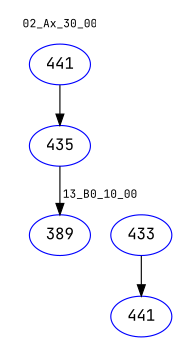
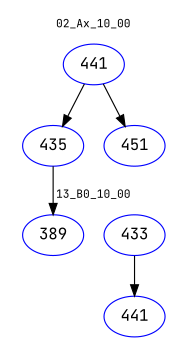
cluster "02_Ax_30_00": label "02_Ax_30_00" -> "02_Ax_10_00"
node "451": added
